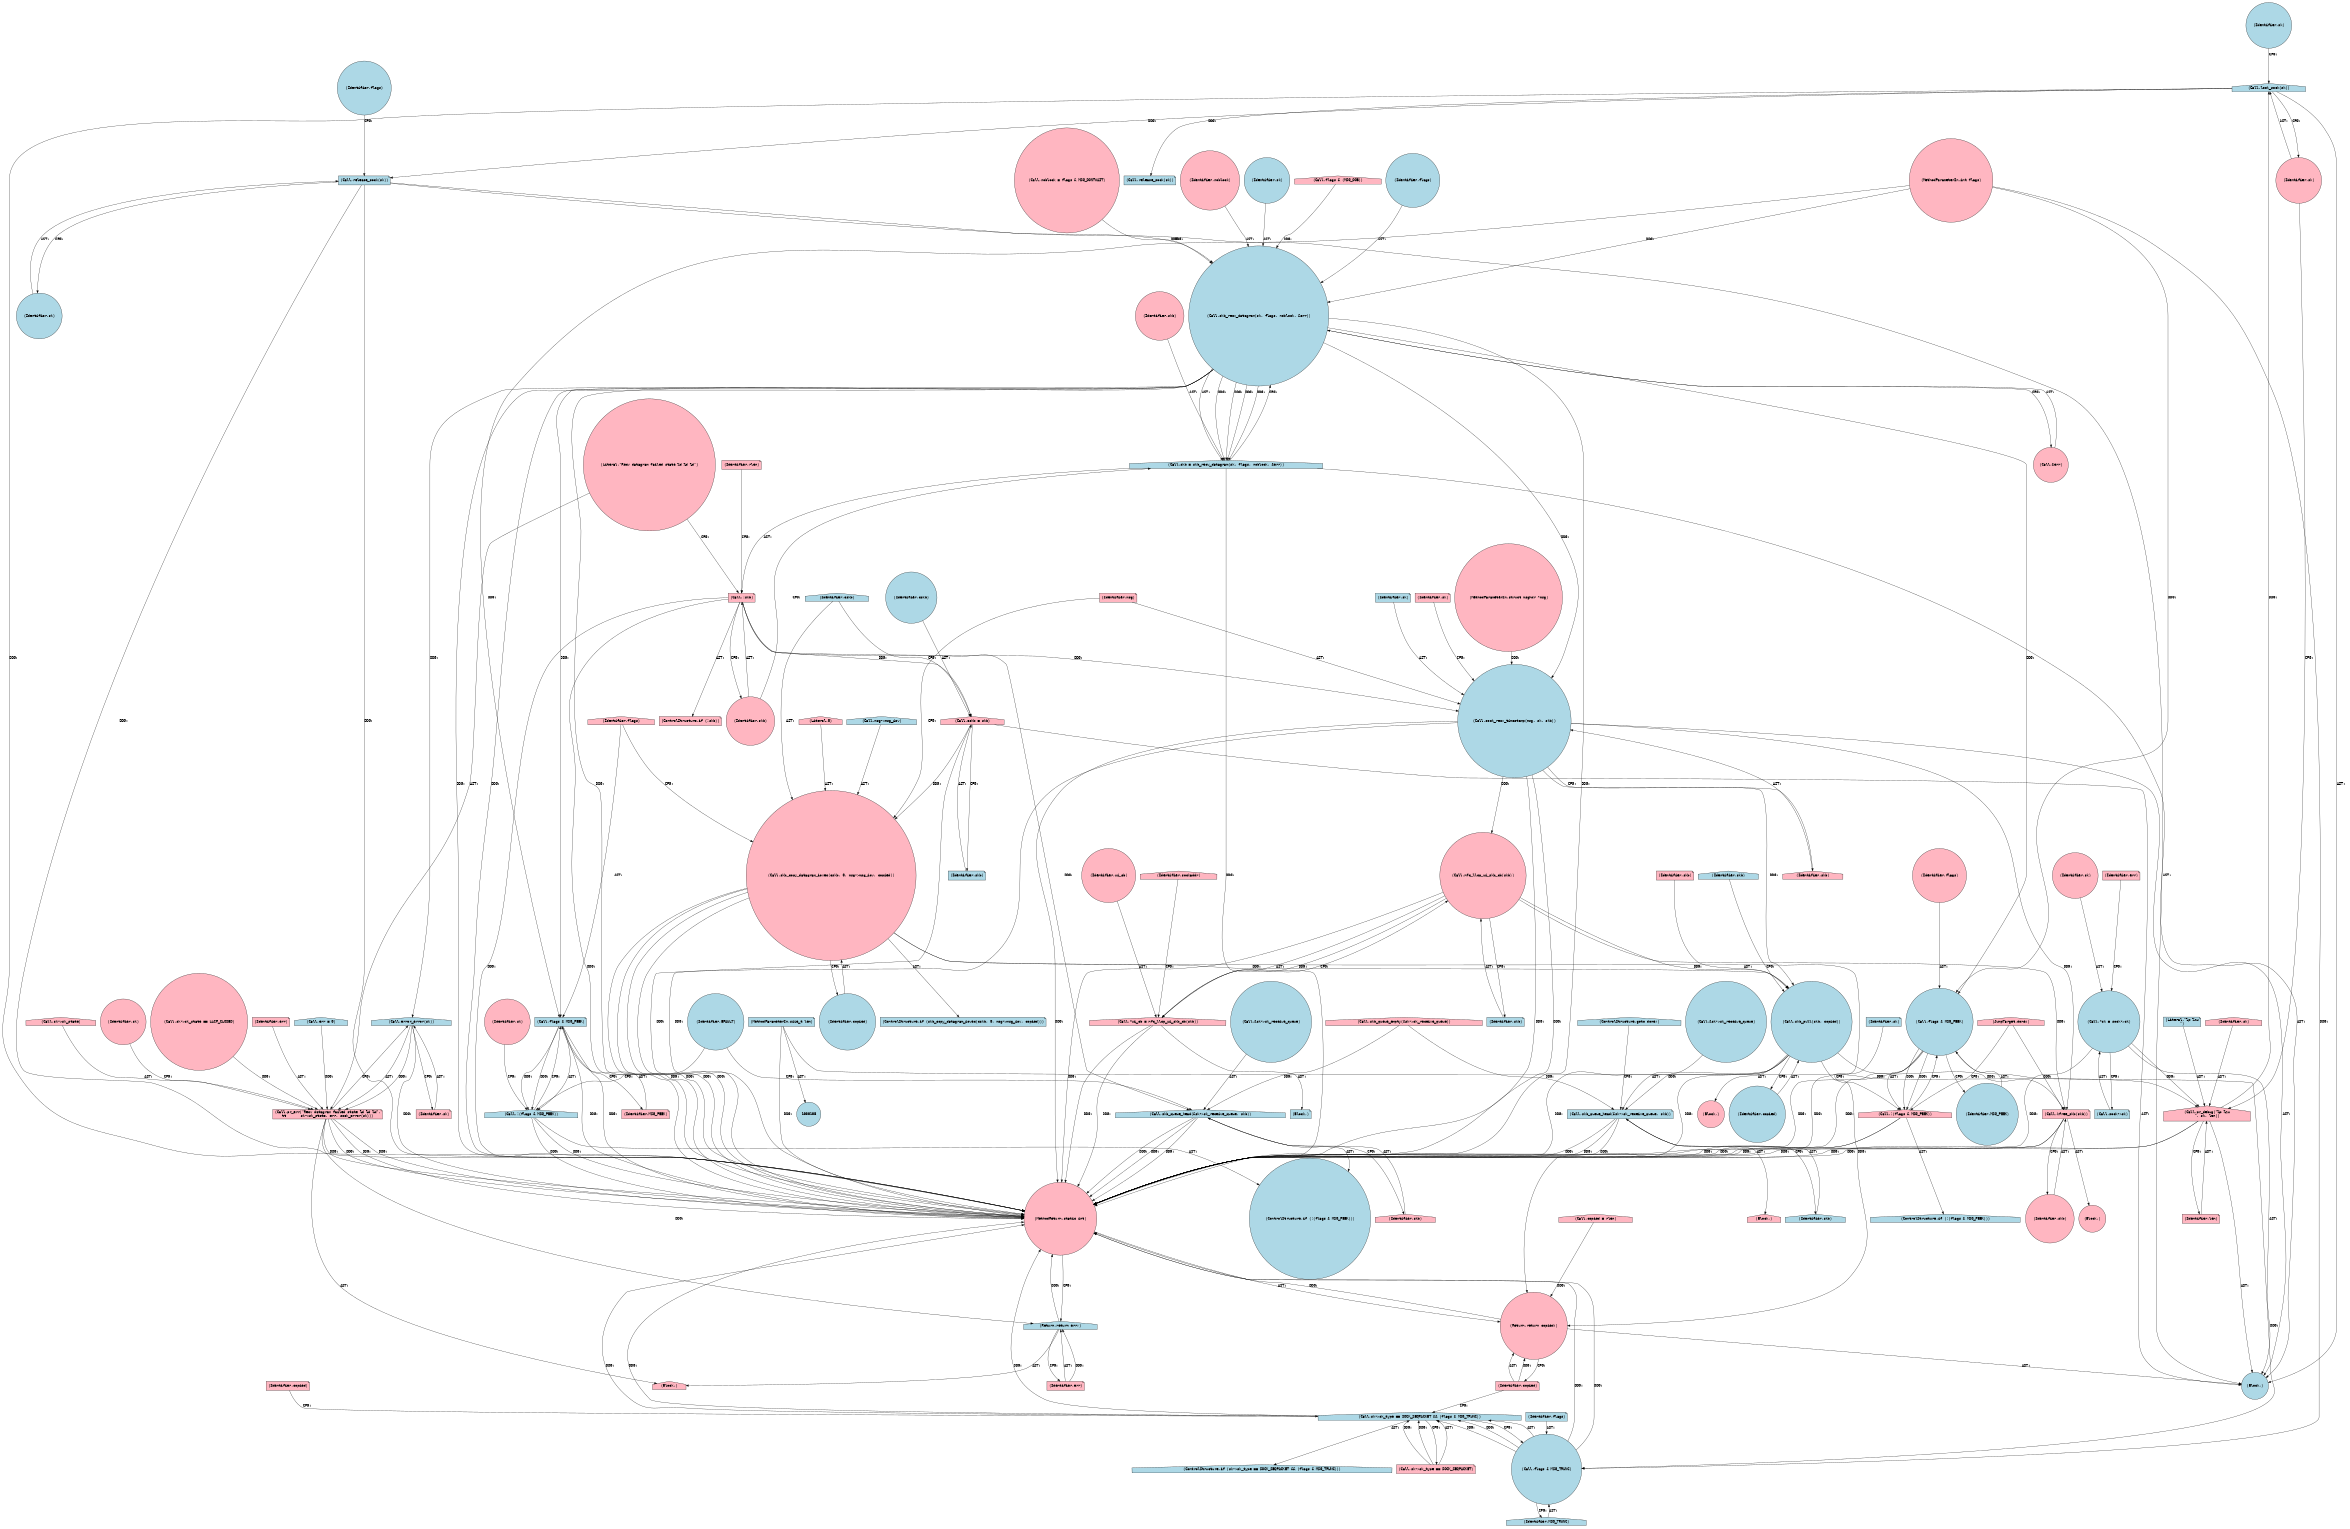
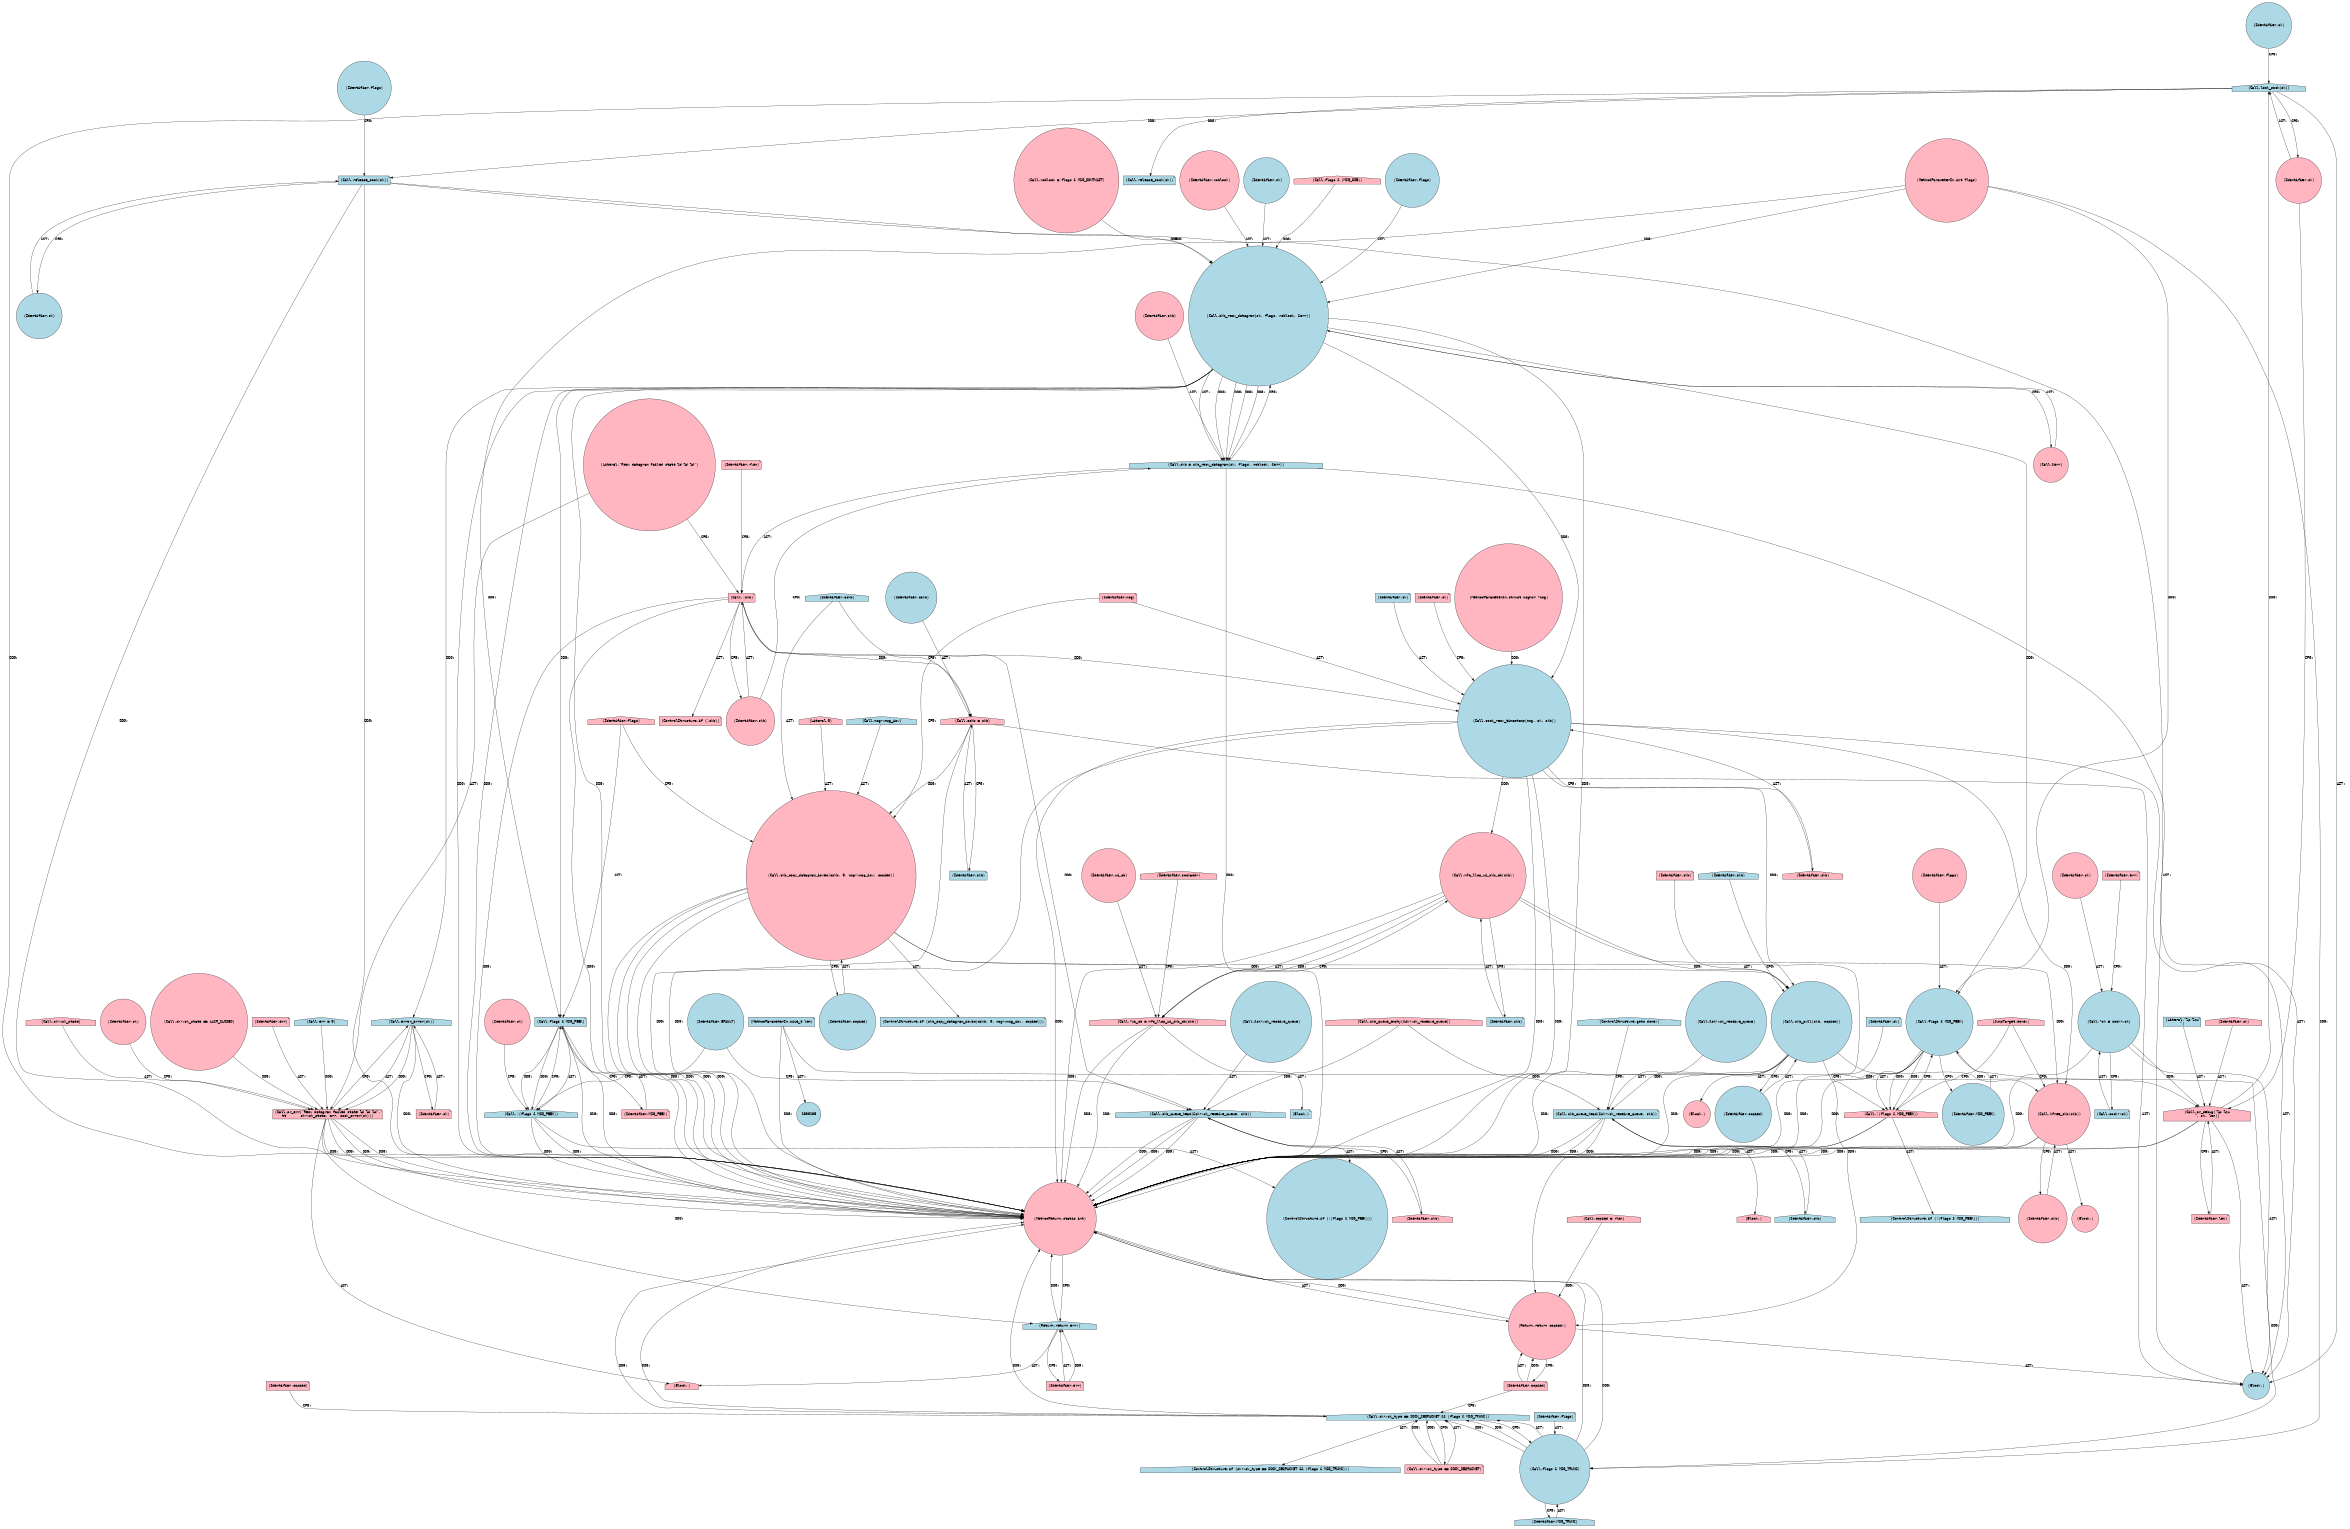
edge "(JumpTarget,done:)" -> "(Call,kfree_skb(skb))": label "DDG: " -> "CFG: "
node "(Call,kfree_skb(skb))": shape note -> circle
